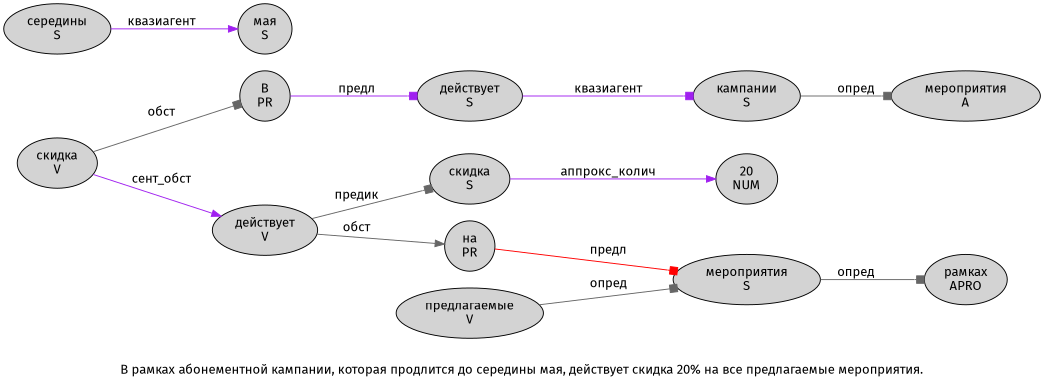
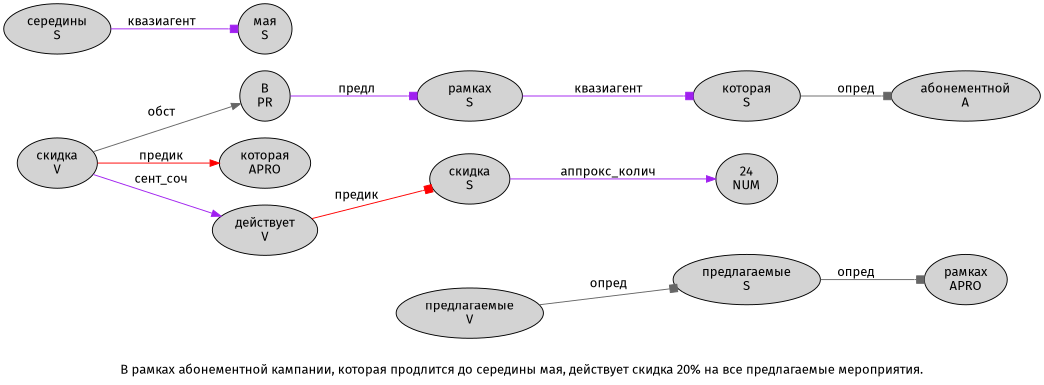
edge "середины S" -> "мая S": arrowhead normal -> box
node "действует S": label "действует S" -> "рамках S"
node "кампании S": label "кампании S" -> "которая S"
node "мероприятия A": label "мероприятия A" -> "абонементной A"
edge "скидка V" -> "В PR": arrowhead box -> normal
node "которая APRO": added
edge "скидка V" -> "действует V": label "сент_обст" -> "сент_соч"
node "20 NUM": label "20 NUM" -> "24 NUM"
edge "действует V" -> "скидка S": color gray40 -> red
node "на PR": removed
node "мероприятия S": label "мероприятия S" -> "предлагаемые S"
